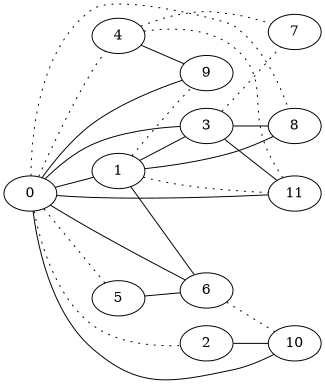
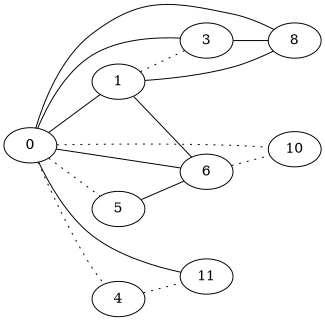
edge "8" -- "0": style dotted -> solid
node "7": removed
node "9": removed
edge "3" -- "1": style solid -> dotted
edge "3" -- "11": removed
edge "1" -- "11": removed
node "2": removed
edge "0" -- "10": style solid -> dotted
